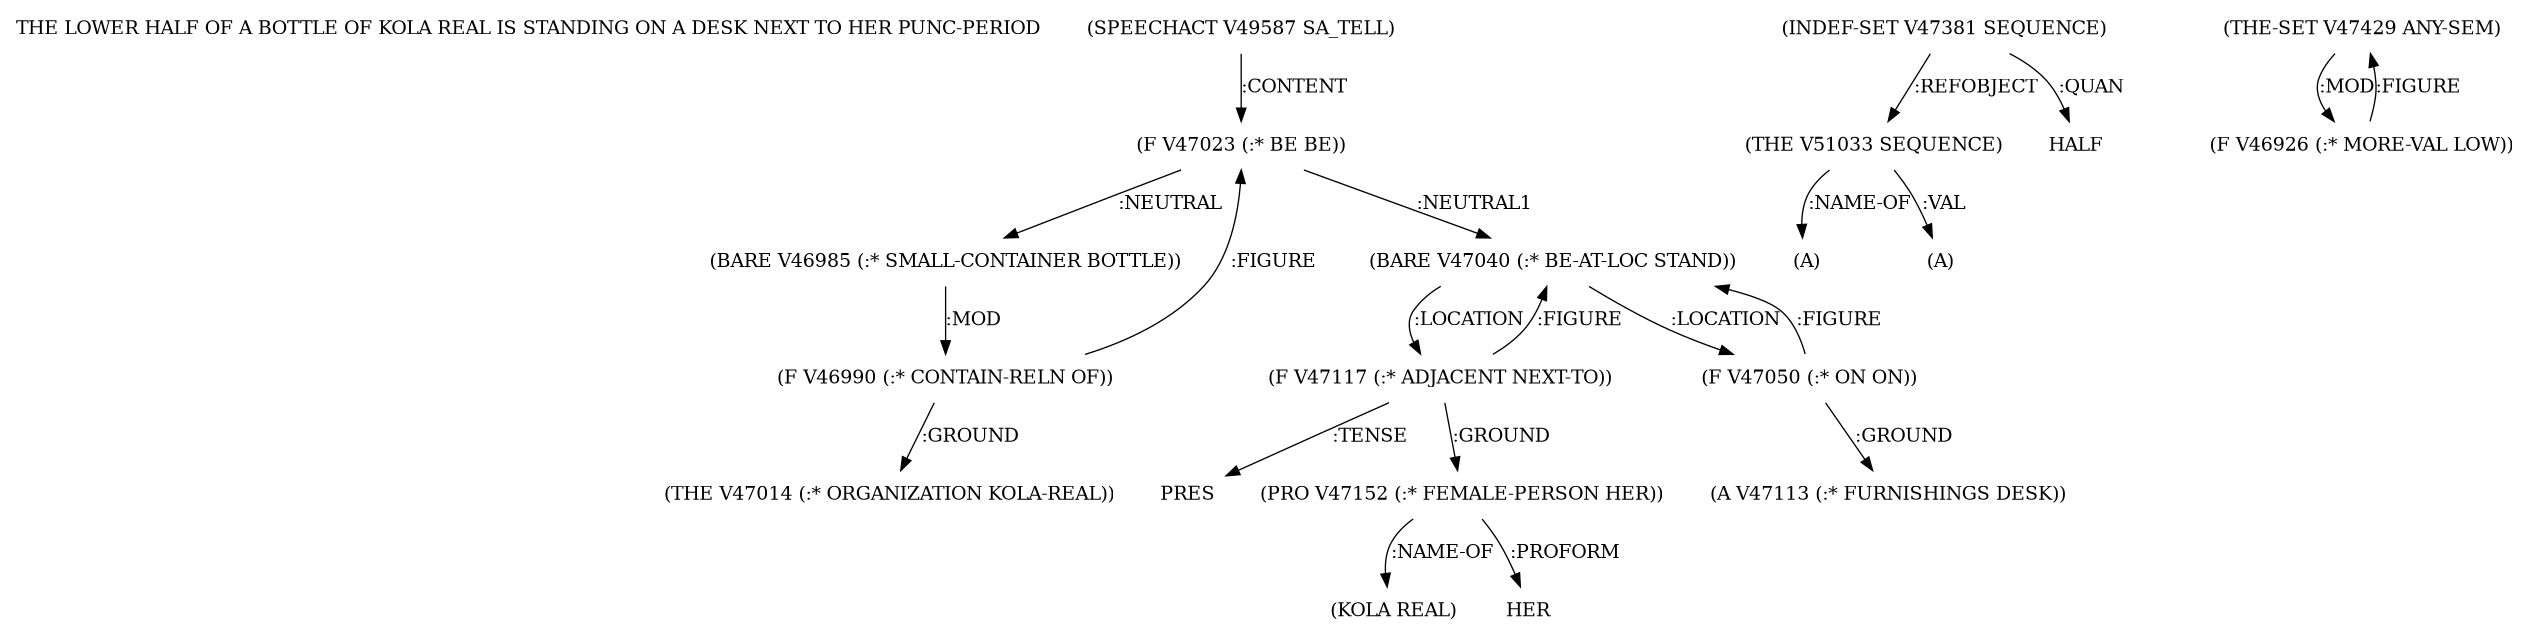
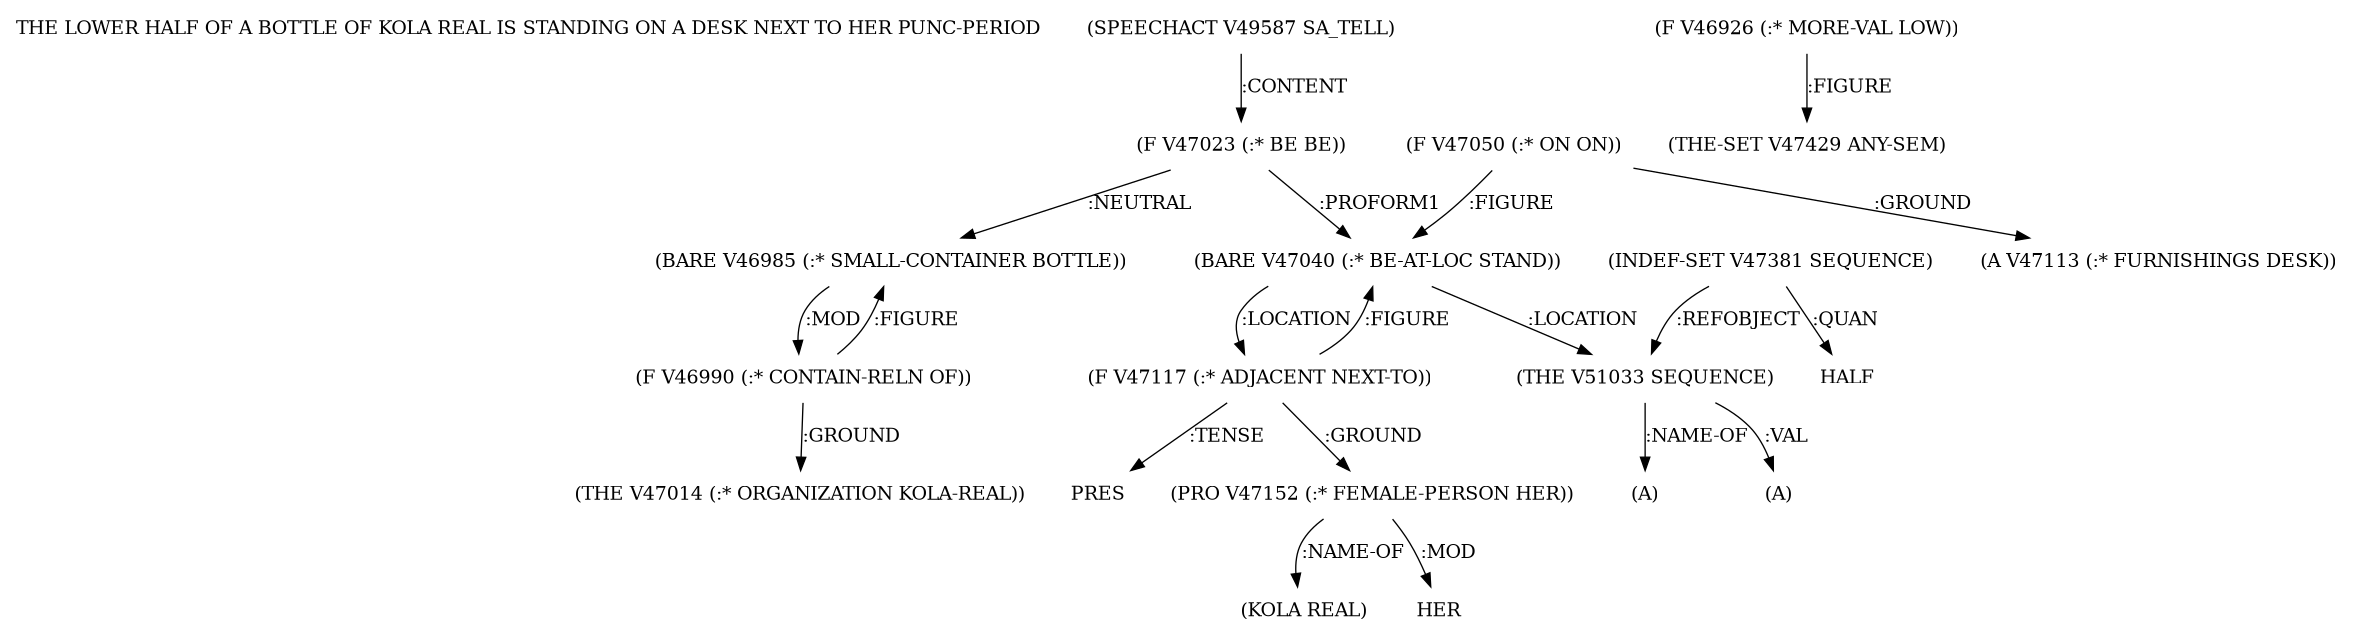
edge "(THE-SET V47429 ANY-SEM)" -> "(F V46926 (:* MORE-VAL LOW))": removed, label ":MOD"
edge "(F V47023 (:* BE BE))" -> "(BARE V47040 (:* BE-AT-LOC STAND))": label ":NEUTRAL1" -> ":PROFORM1"
edge "(F V46990 (:* CONTAIN-RELN OF))" -> "(F V47023 (:* BE BE))": now "(F V46990 (:* CONTAIN-RELN OF))" -> "(BARE V46985 (:* SMALL-CONTAINER BOTTLE))"
edge "(BARE V47040 (:* BE-AT-LOC STAND))" -> "(F V47050 (:* ON ON))": now "(BARE V47040 (:* BE-AT-LOC STAND))" -> "(THE V51033 SEQUENCE)"
edge "(PRO V47152 (:* FEMALE-PERSON HER))" -> "HER": label ":PROFORM" -> ":MOD"
